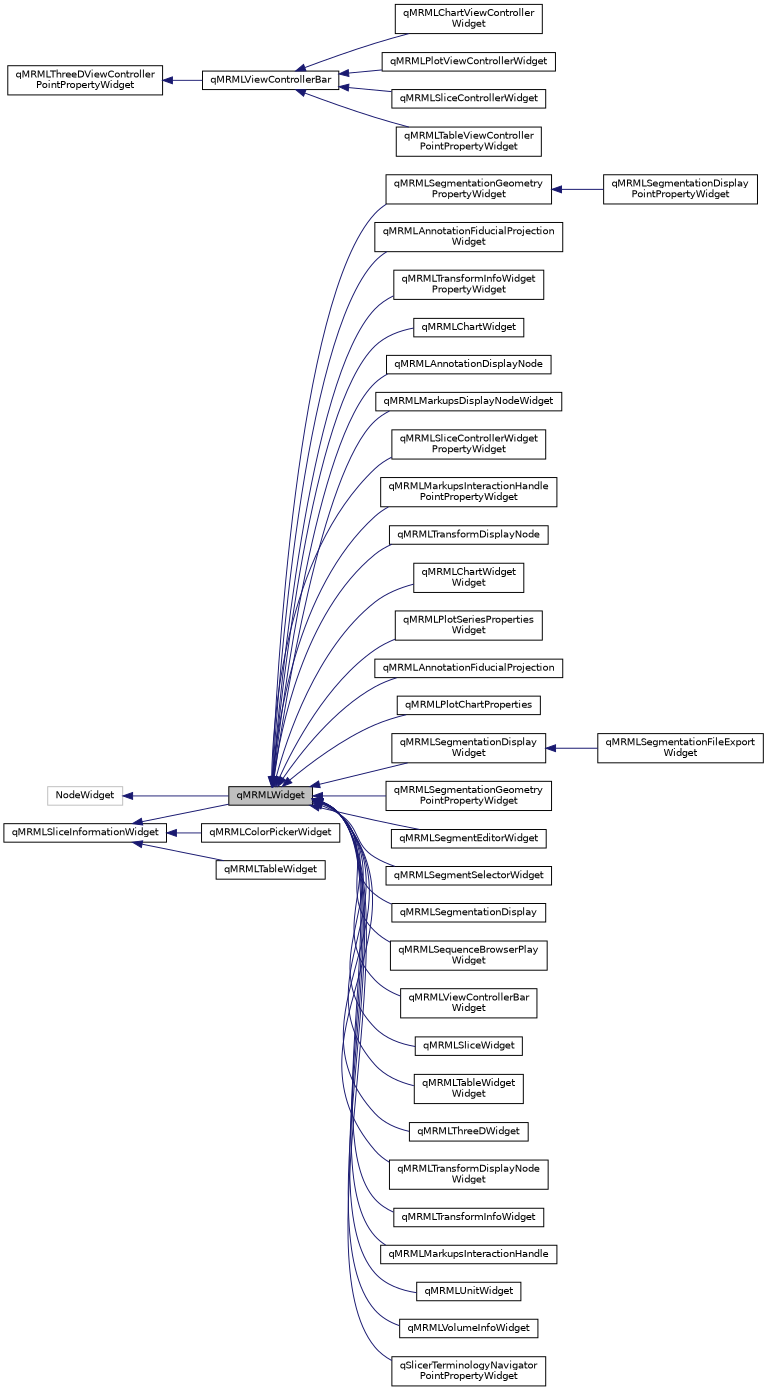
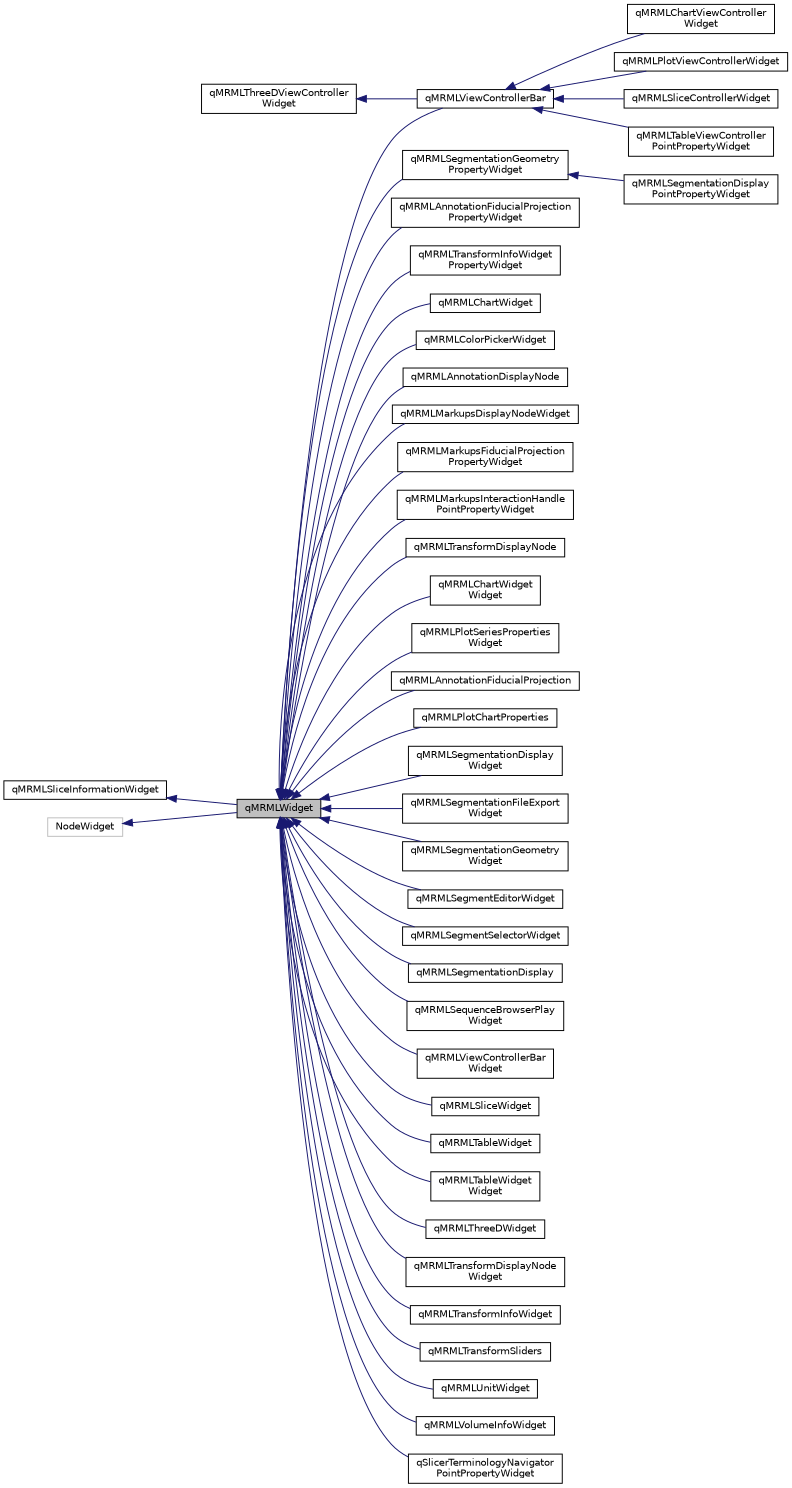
node "qMRMLThreeDViewController PointPropertyWidget": label "qMRMLThreeDViewController PointPropertyWidget" -> "qMRMLThreeDViewController Widget"
node "qMRMLAnnotationFiducialProjection Widget": label "qMRMLAnnotationFiducialProjection Widget" -> "qMRMLAnnotationFiducialProjection PropertyWidget"
edge "qMRMLViewControllerBar" -> "qMRMLWidget": added
node "qMRMLSliceControllerWidget PropertyWidget": label "qMRMLSliceControllerWidget PropertyWidget" -> "qMRMLMarkupsFiducialProjection PropertyWidget"
edge "qMRMLSegmentationFileExport Widget" -> "qMRMLSegmentationDisplay Widget": now "qMRMLSegmentationFileExport Widget" -> "qMRMLWidget"
node "qMRMLSegmentationGeometry PointPropertyWidget": label "qMRMLSegmentationGeometry PointPropertyWidget" -> "qMRMLSegmentationGeometry Widget"
edge "qMRMLColorPickerWidget" -> "qMRMLSliceInformationWidget": now "qMRMLColorPickerWidget" -> "qMRMLWidget"
edge "qMRMLTableWidget" -> "qMRMLSliceInformationWidget": now "qMRMLTableWidget" -> "qMRMLWidget"
node "qMRMLMarkupsInteractionHandle": label "qMRMLMarkupsInteractionHandle" -> "qMRMLTransformSliders"
